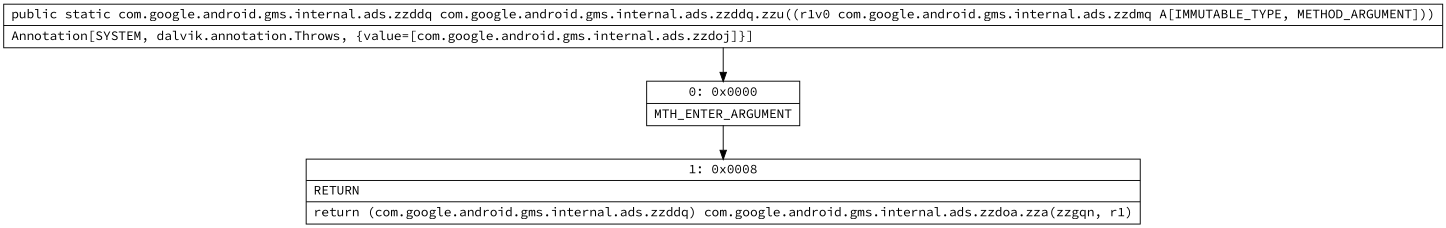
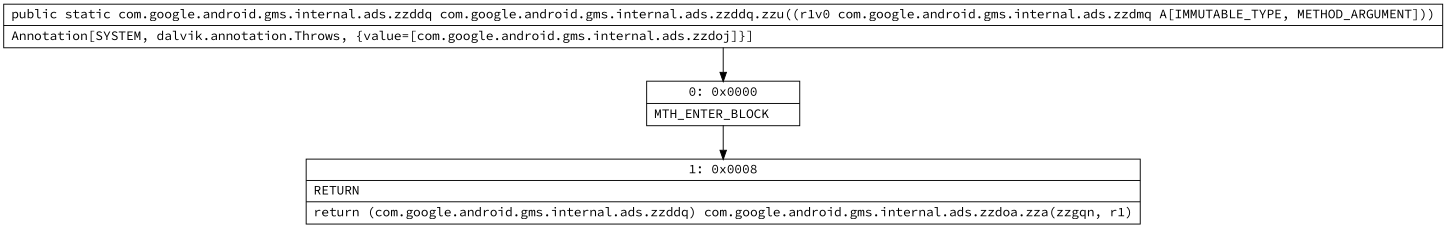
node "0: 0x0000": text "MTH_ENTER_ARGUMENT" -> "MTH_ENTER_BLOCK"
